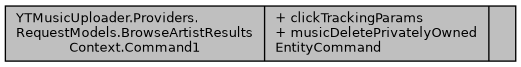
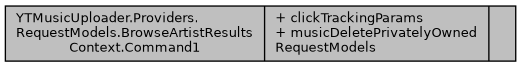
node "YTMusicUploader.Providers.": text "EntityCommand" -> "RequestModels"
